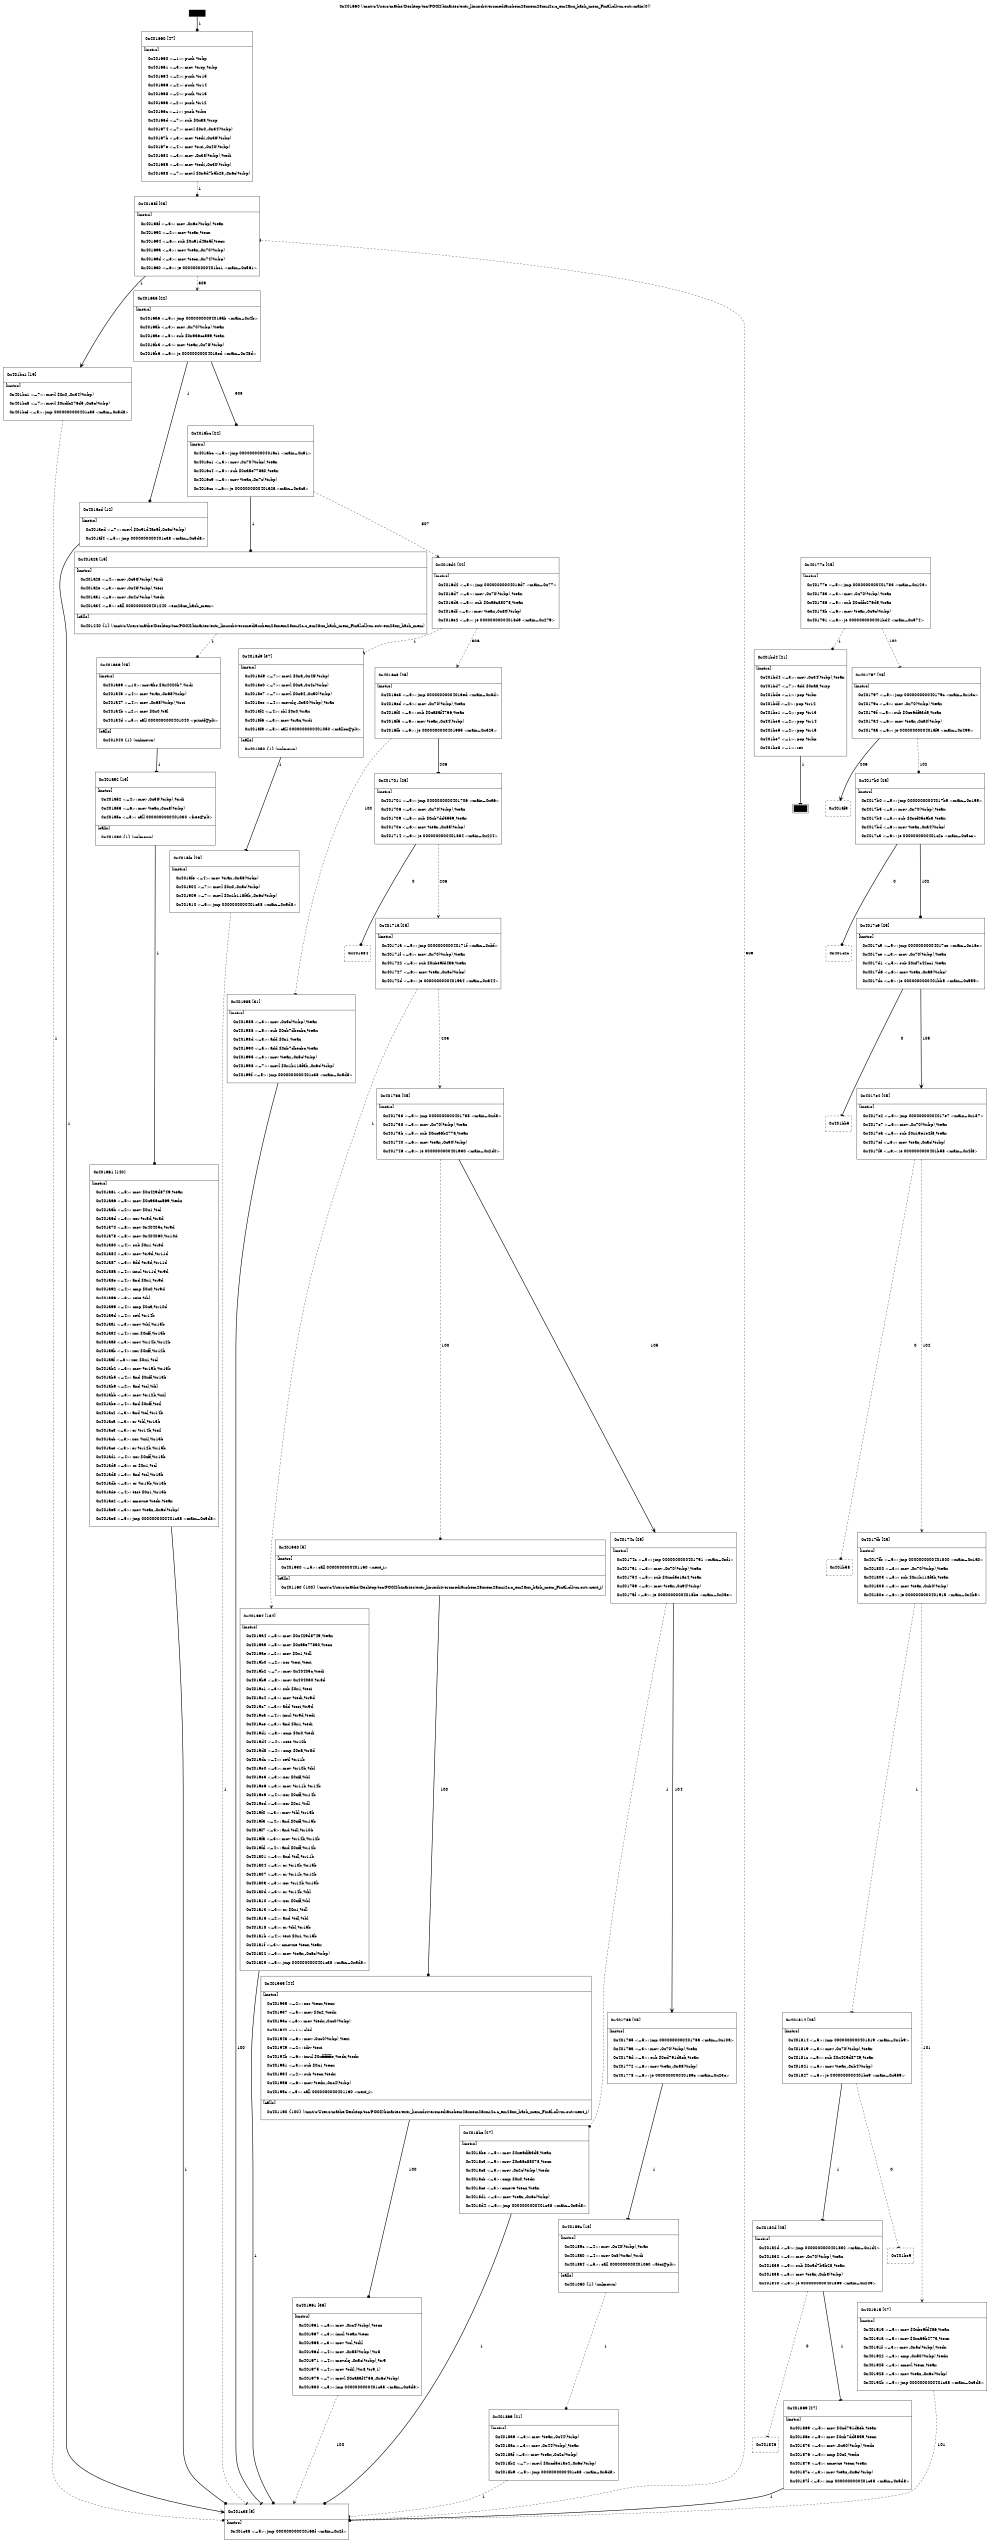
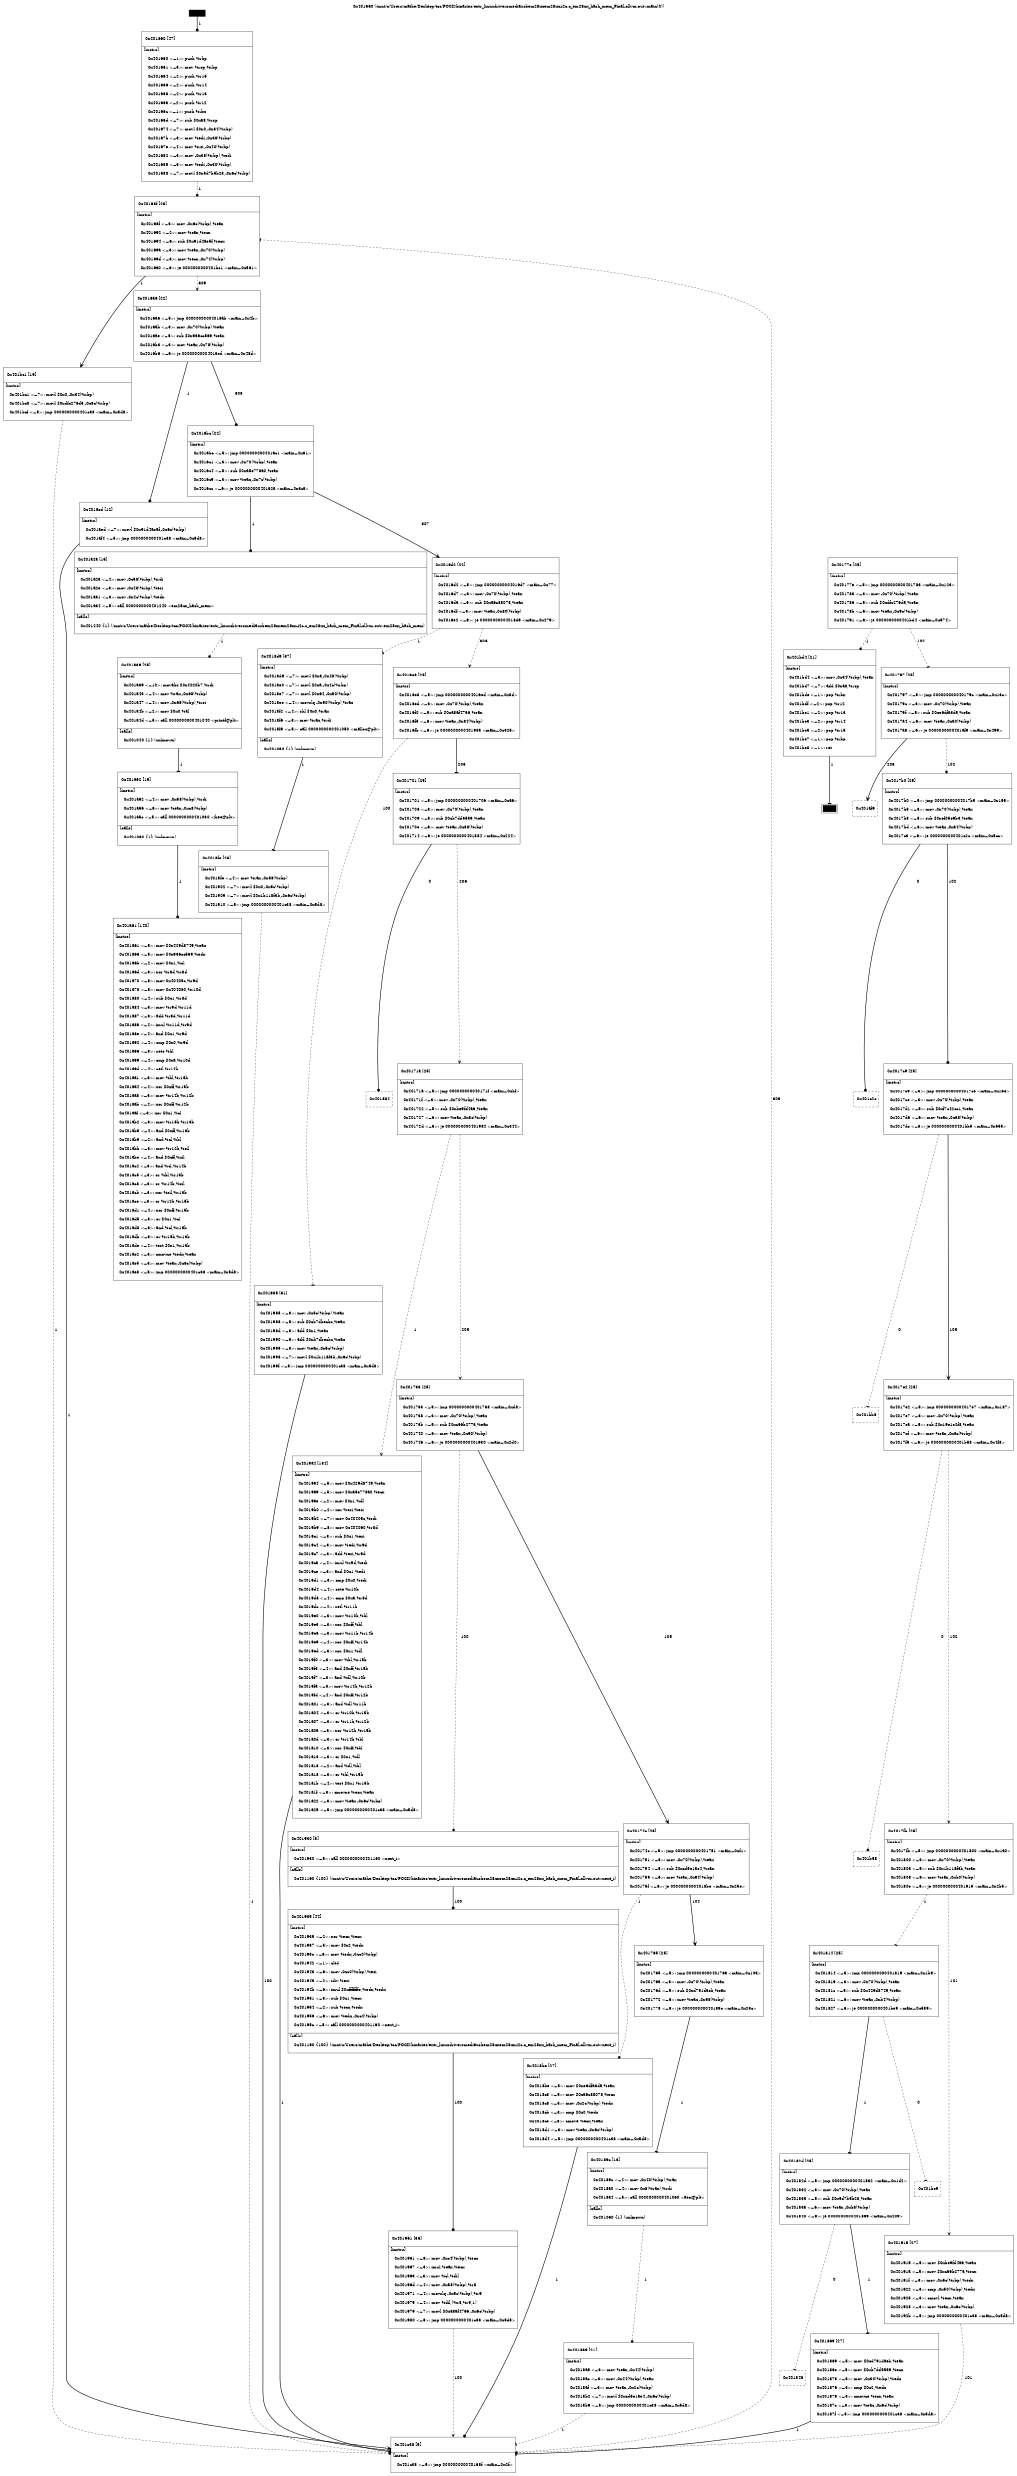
edge "0x4016bc [22]" -> "0x4016d2 [22]": style dashed -> bold
edge "0x4017c9 [25]" -> "0x401bb5": style bold -> dashed
edge "0x401a61 [140]" -> "0x401c38 [5]": removed, label "1"
